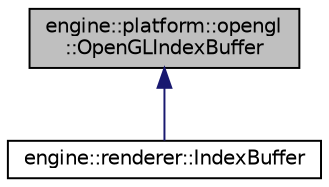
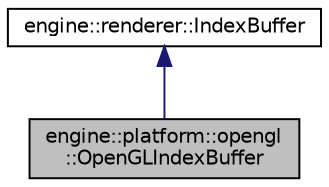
edge "engine::renderer::IndexBuffer" -> "engine::platform::opengl ::OpenGLIndexBuffer": reversed
